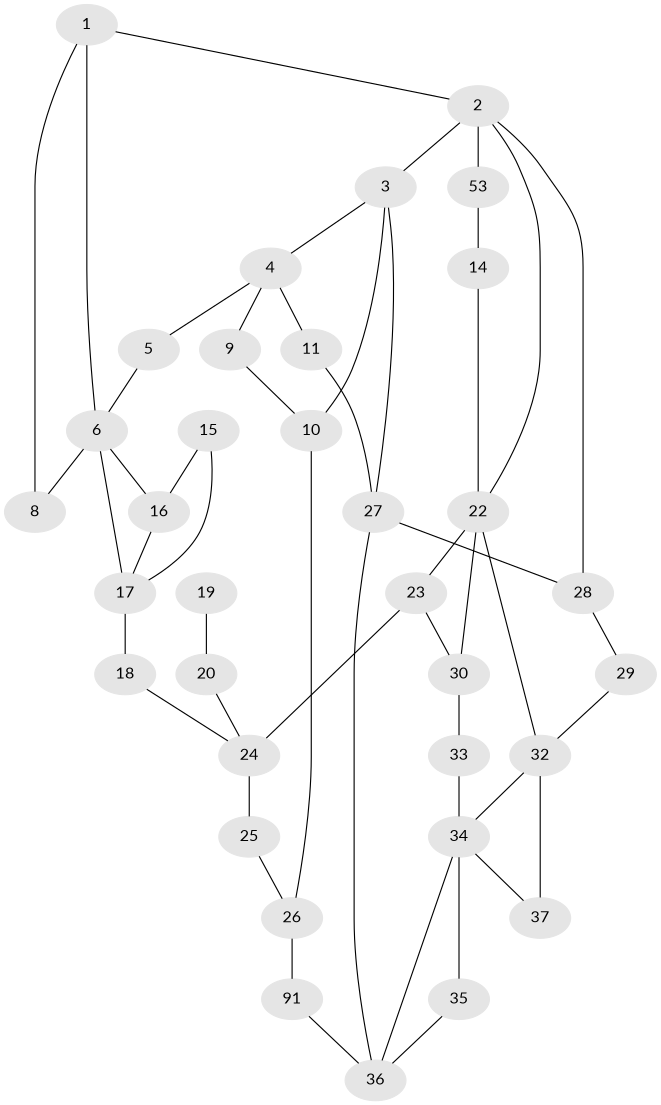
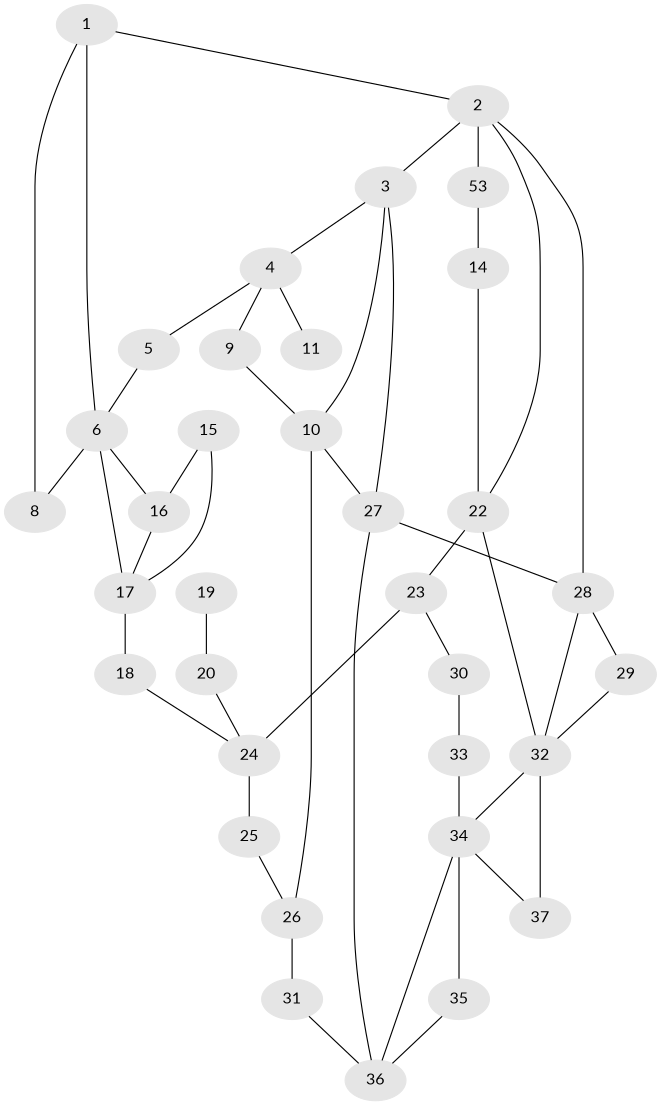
edge "11" -- "27": now "10" -- "27"
edge "22" -- "30": removed
edge "28" -- "32": added
node "91": label "91" -> "31"
